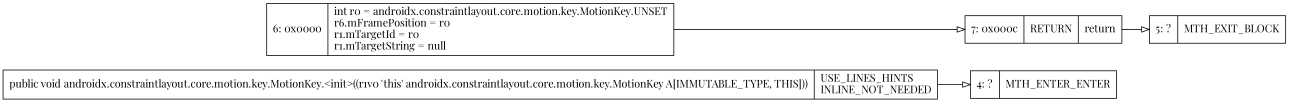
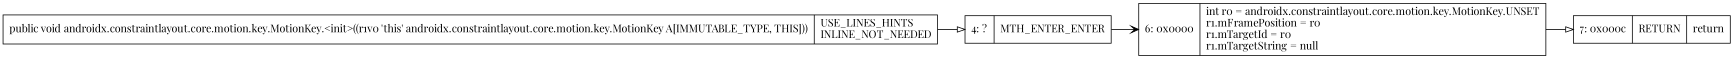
node "6: 0x0000": text "r6.mFramePosition = r0" -> "r1.mFramePosition = r0"
edge "4: ?" -> "6: 0x0000": added
node "5: ?": removed
